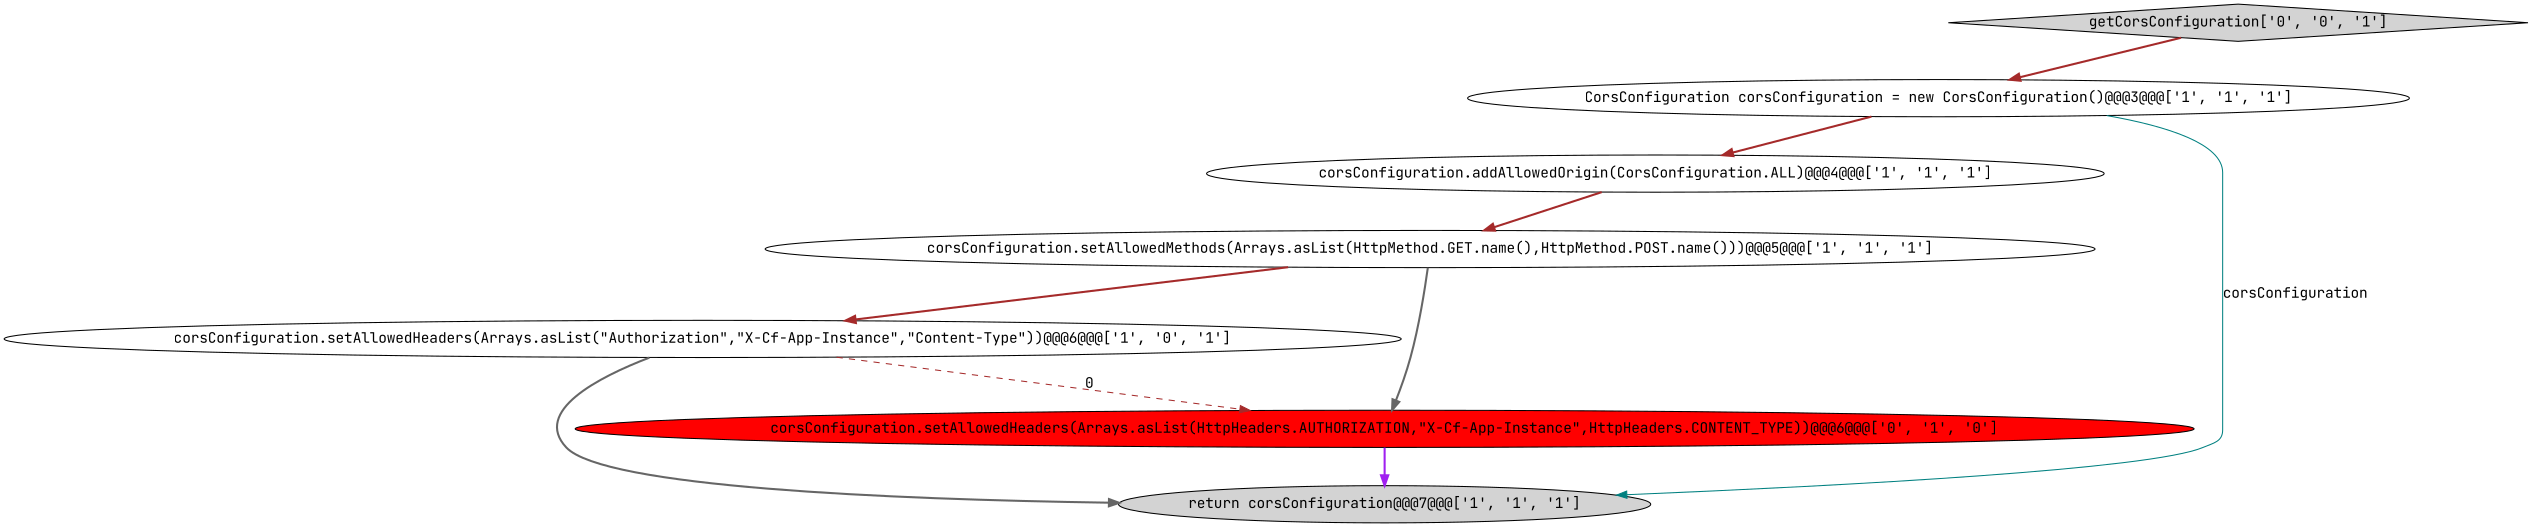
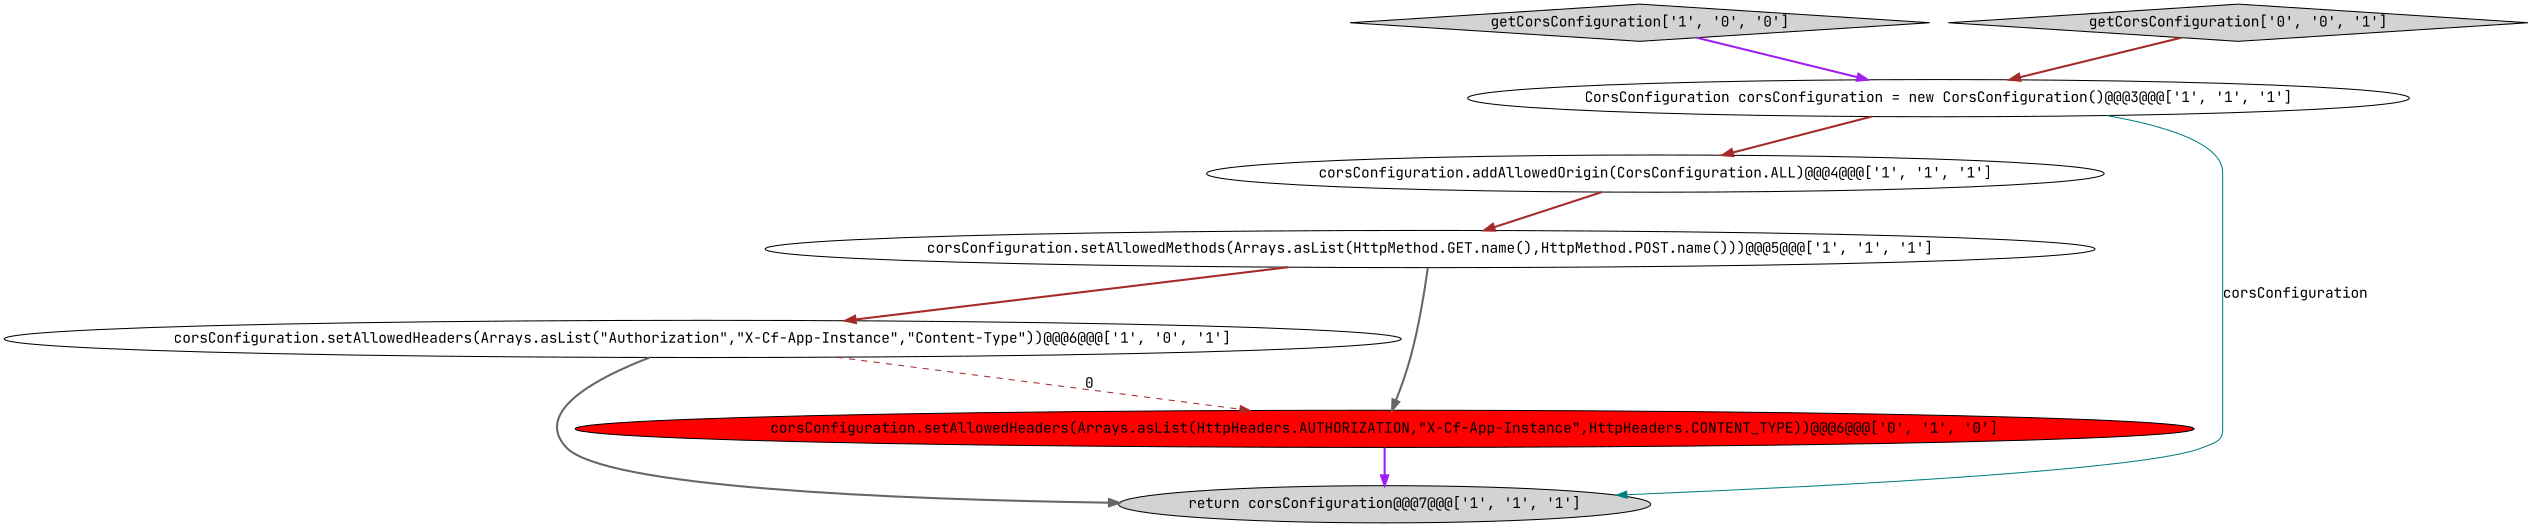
node "getCorsConfiguration['1', '0', '0']": added
